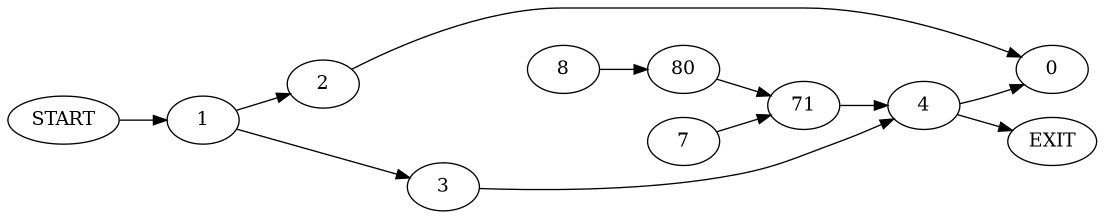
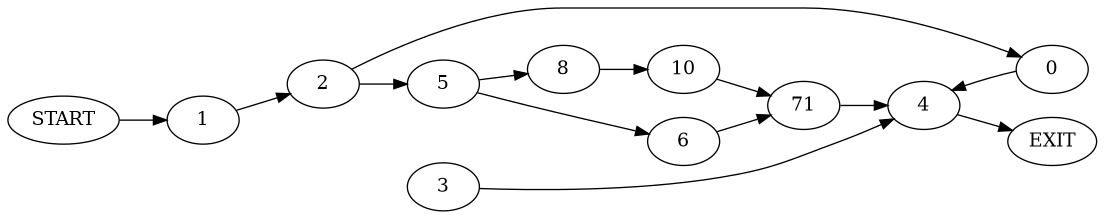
node "80": label "80" -> "10"
node "5": added
edge "4" -> "0": reversed
node "7": label "7" -> "6"
edge "1" -> "3": removed
